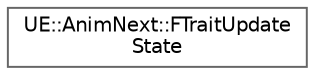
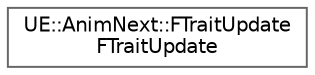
node "UE::AnimNext::FTraitUpdate State": label "UE::AnimNext::FTraitUpdate State" -> "UE::AnimNext::FTraitUpdate FTraitUpdate"
